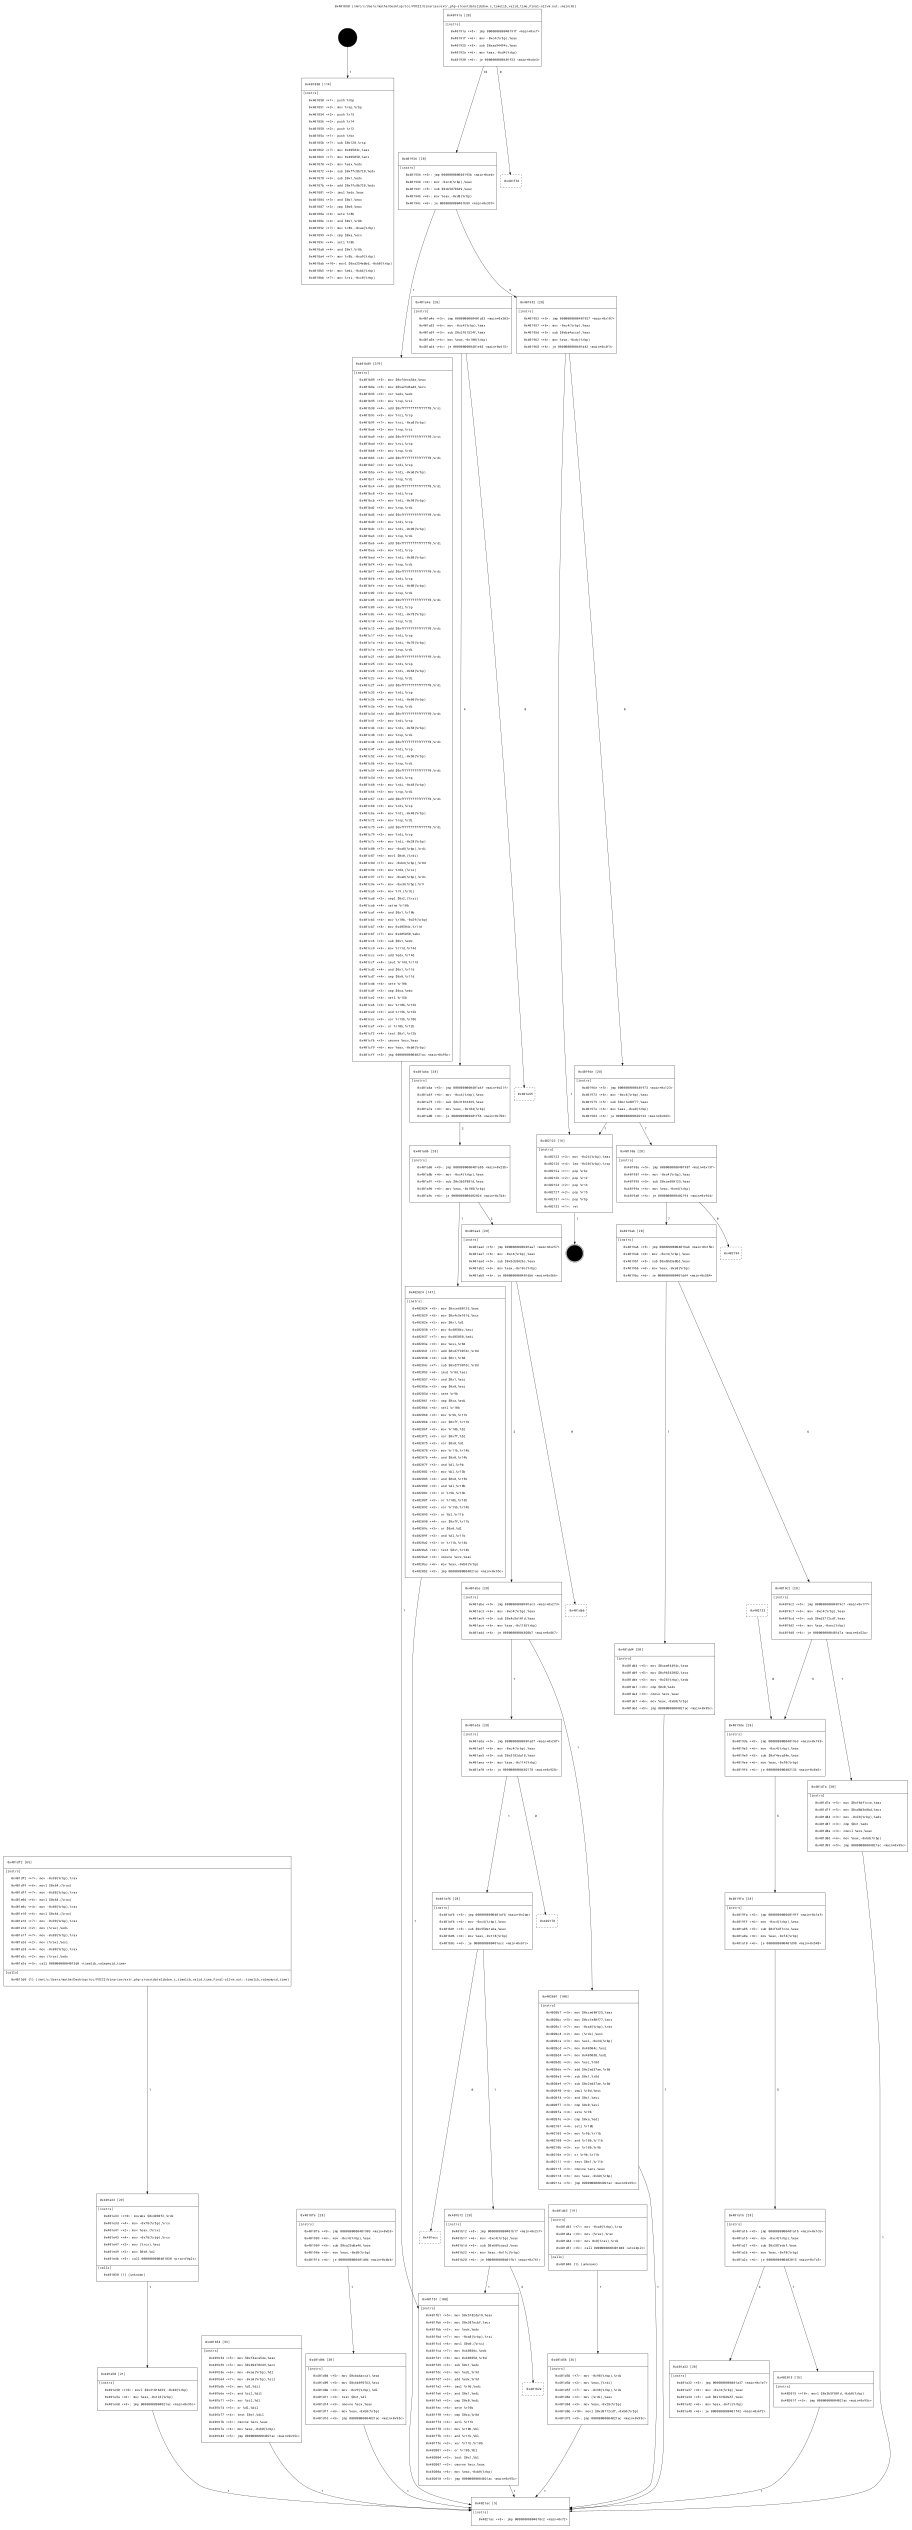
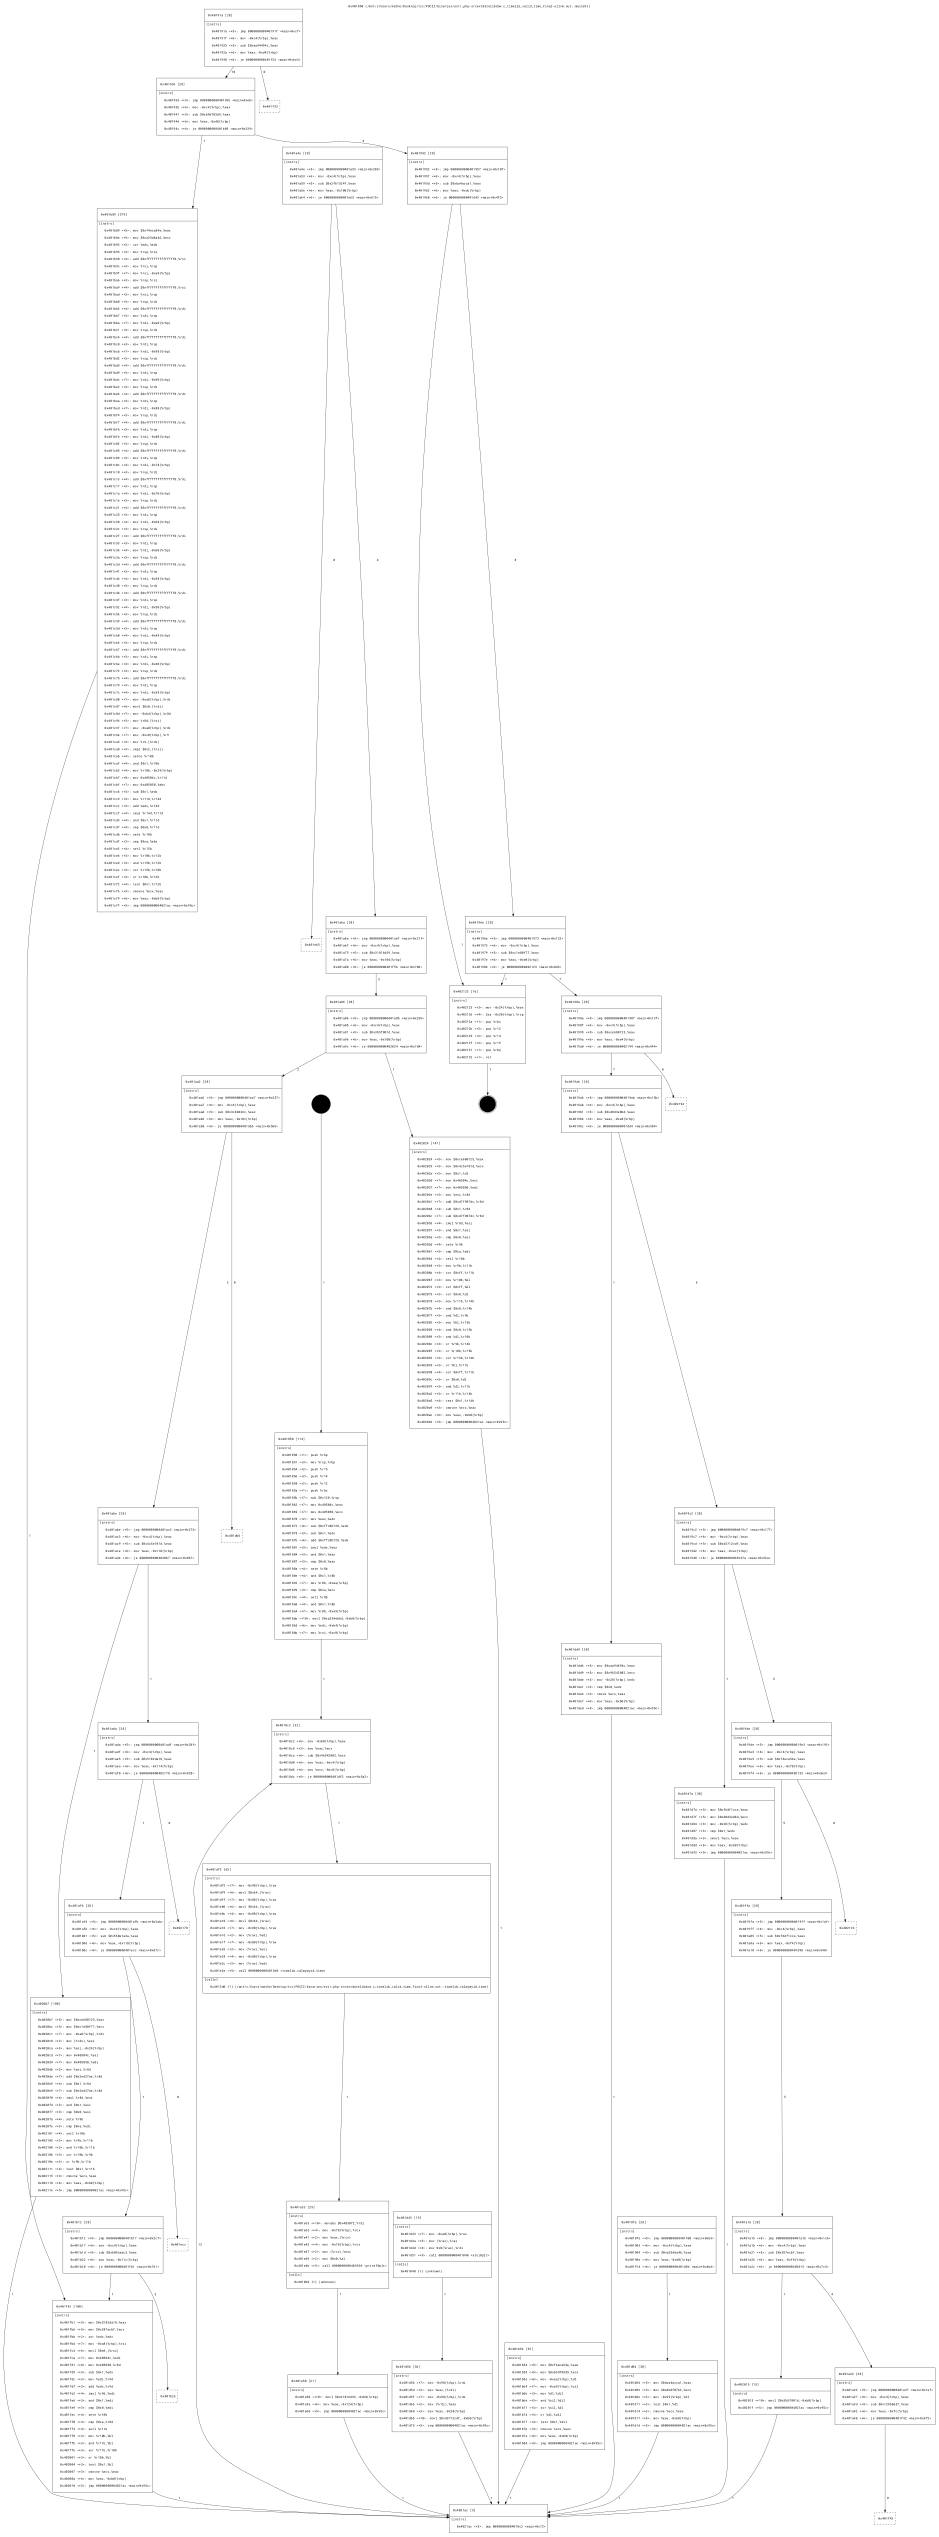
edge "0x402133" -> "0x4019de [28]": reversed
node "0x4018c2 [32]": added
node "0x401f42": added
